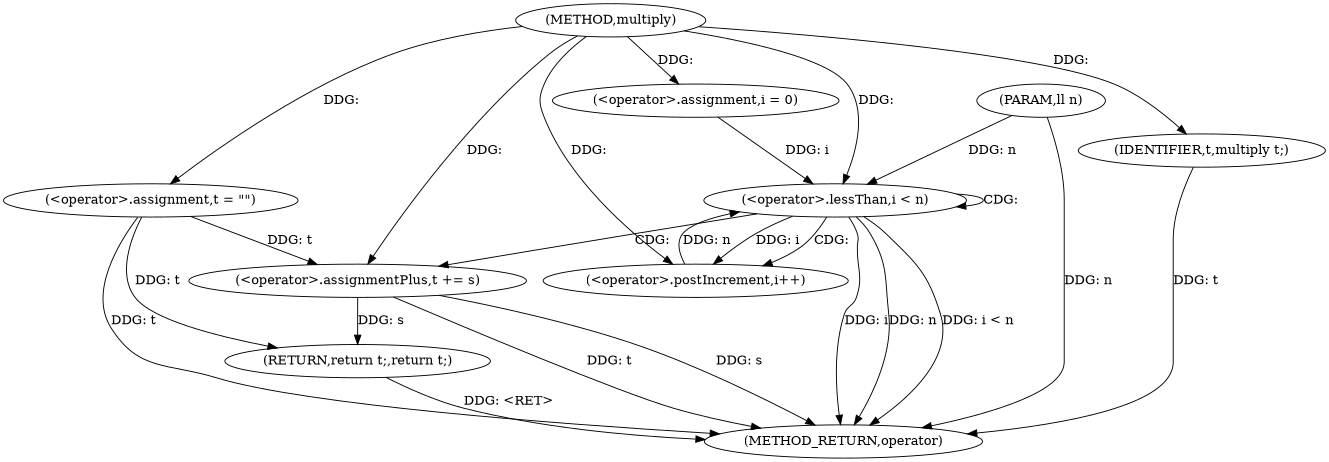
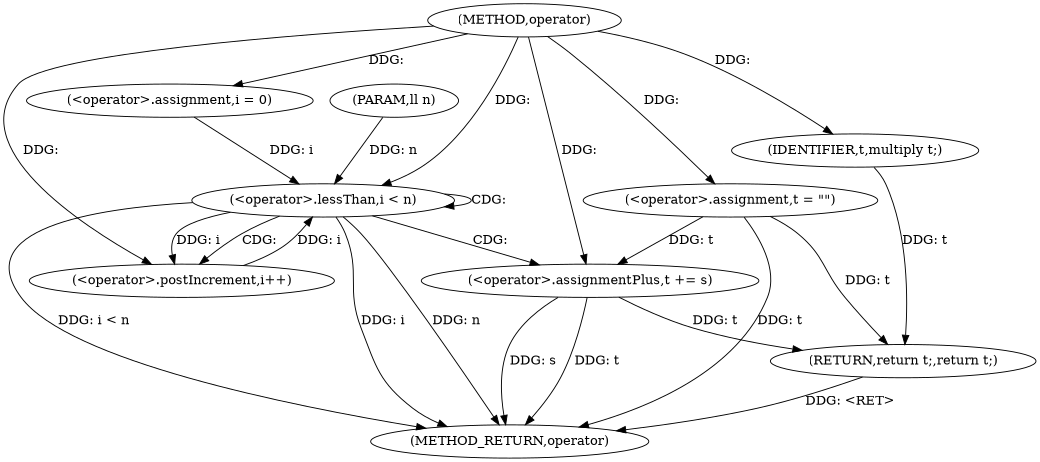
node "(METHOD,multiply)": label "(METHOD,multiply)" -> "(METHOD,operator)"
edge "(<operator>.postIncrement,i++)" -> "(<operator>.lessThan,i < n)": label "DDG: n" -> "DDG: i"
edge "(PARAM,ll n)" -> "(METHOD_RETURN,operator)": removed, label "DDG: n"
edge "(<operator>.assignmentPlus,t += s)" -> "(RETURN,return t;,return t;)": label "DDG: s" -> "DDG: t"
edge "(IDENTIFIER,t,multiply t;)" -> "(METHOD_RETURN,operator)": now "(IDENTIFIER,t,multiply t;)" -> "(RETURN,return t;,return t;)"
